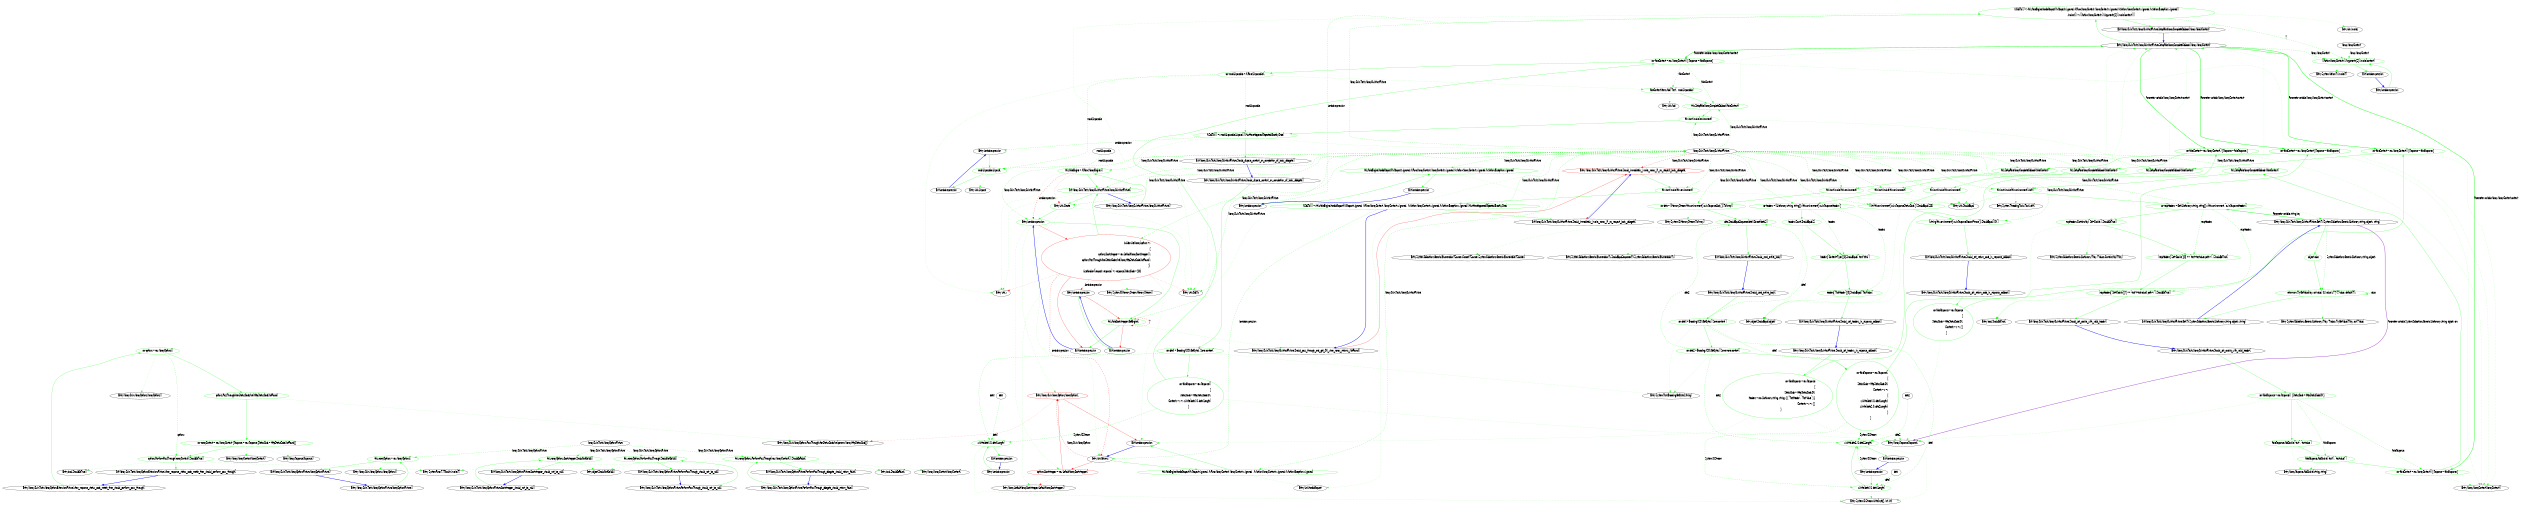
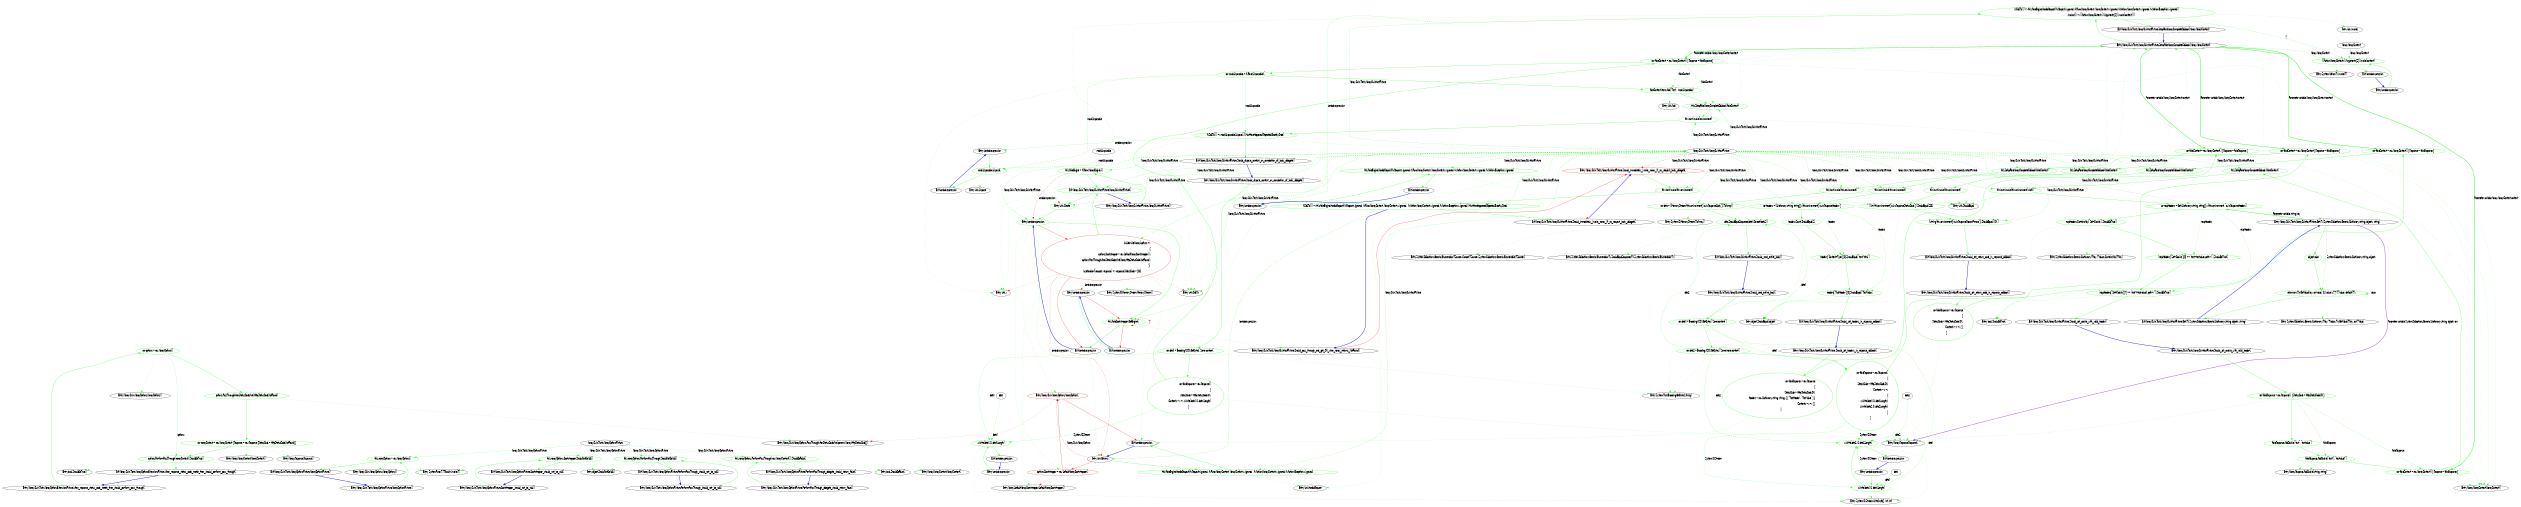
edge "var mockDisposable = A.Fake<IDisposable>()" -> "fakeContext.Items.Add(''Test'',  mockDisposable)": style dotted -> solid
node "Entry System.Threading.Tasks.Task.Wait()": removed
